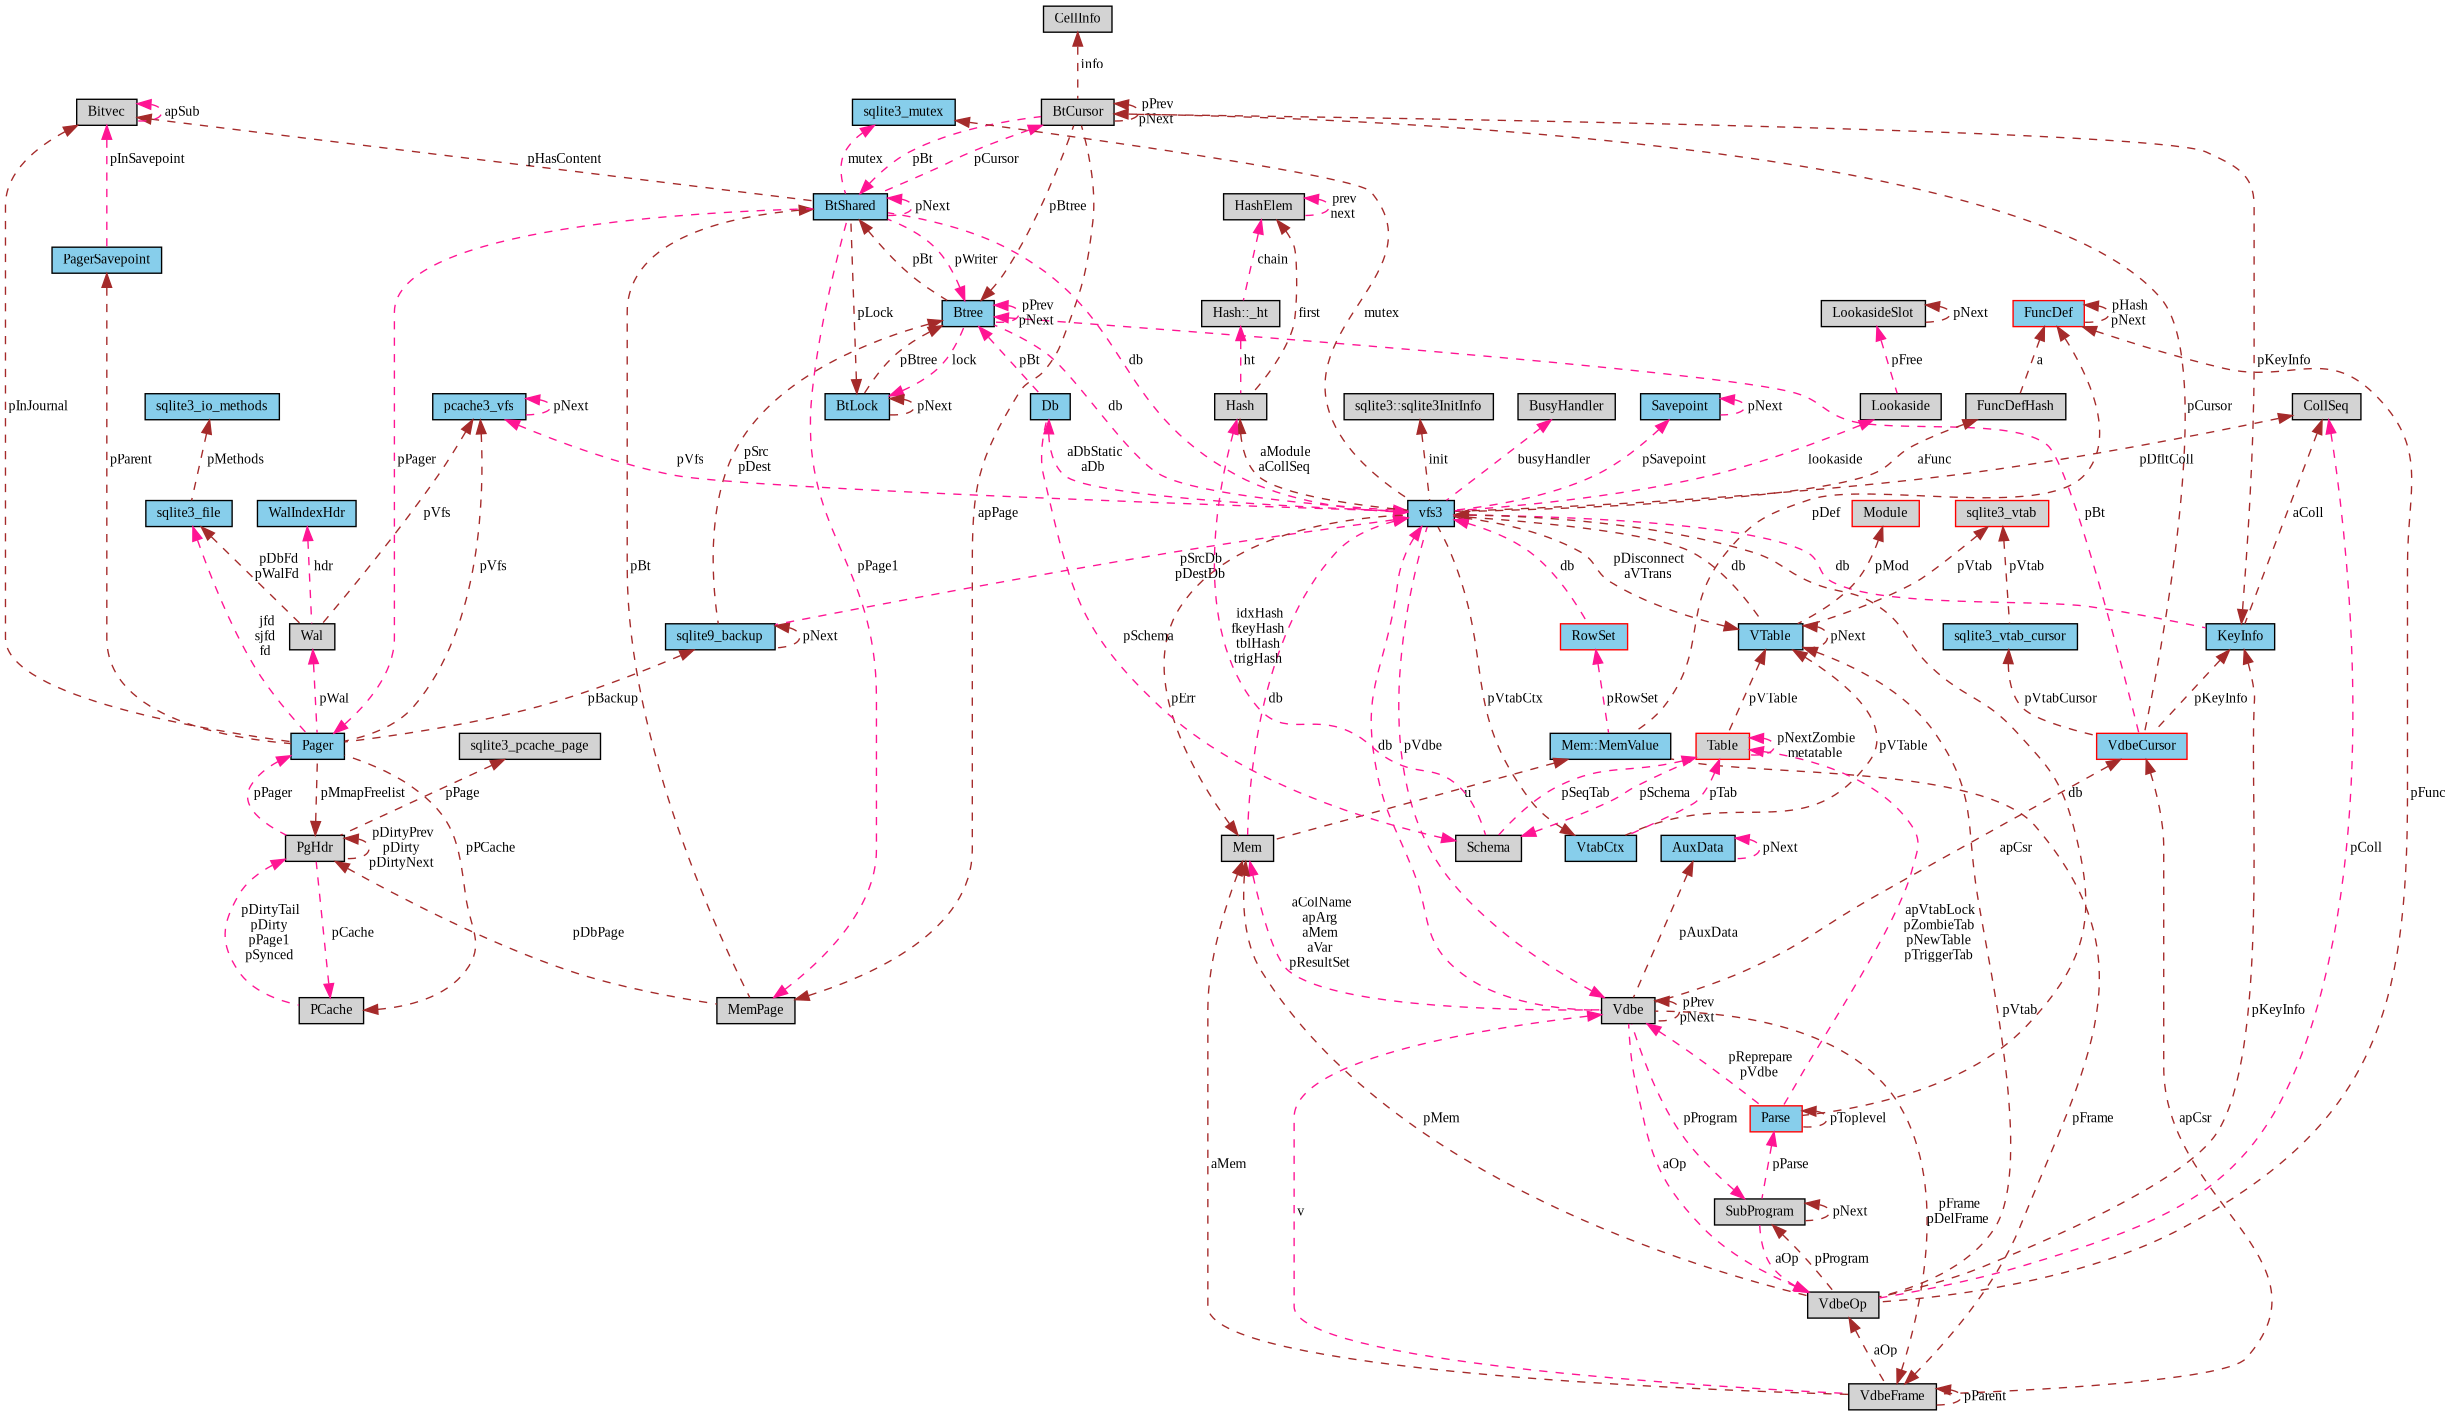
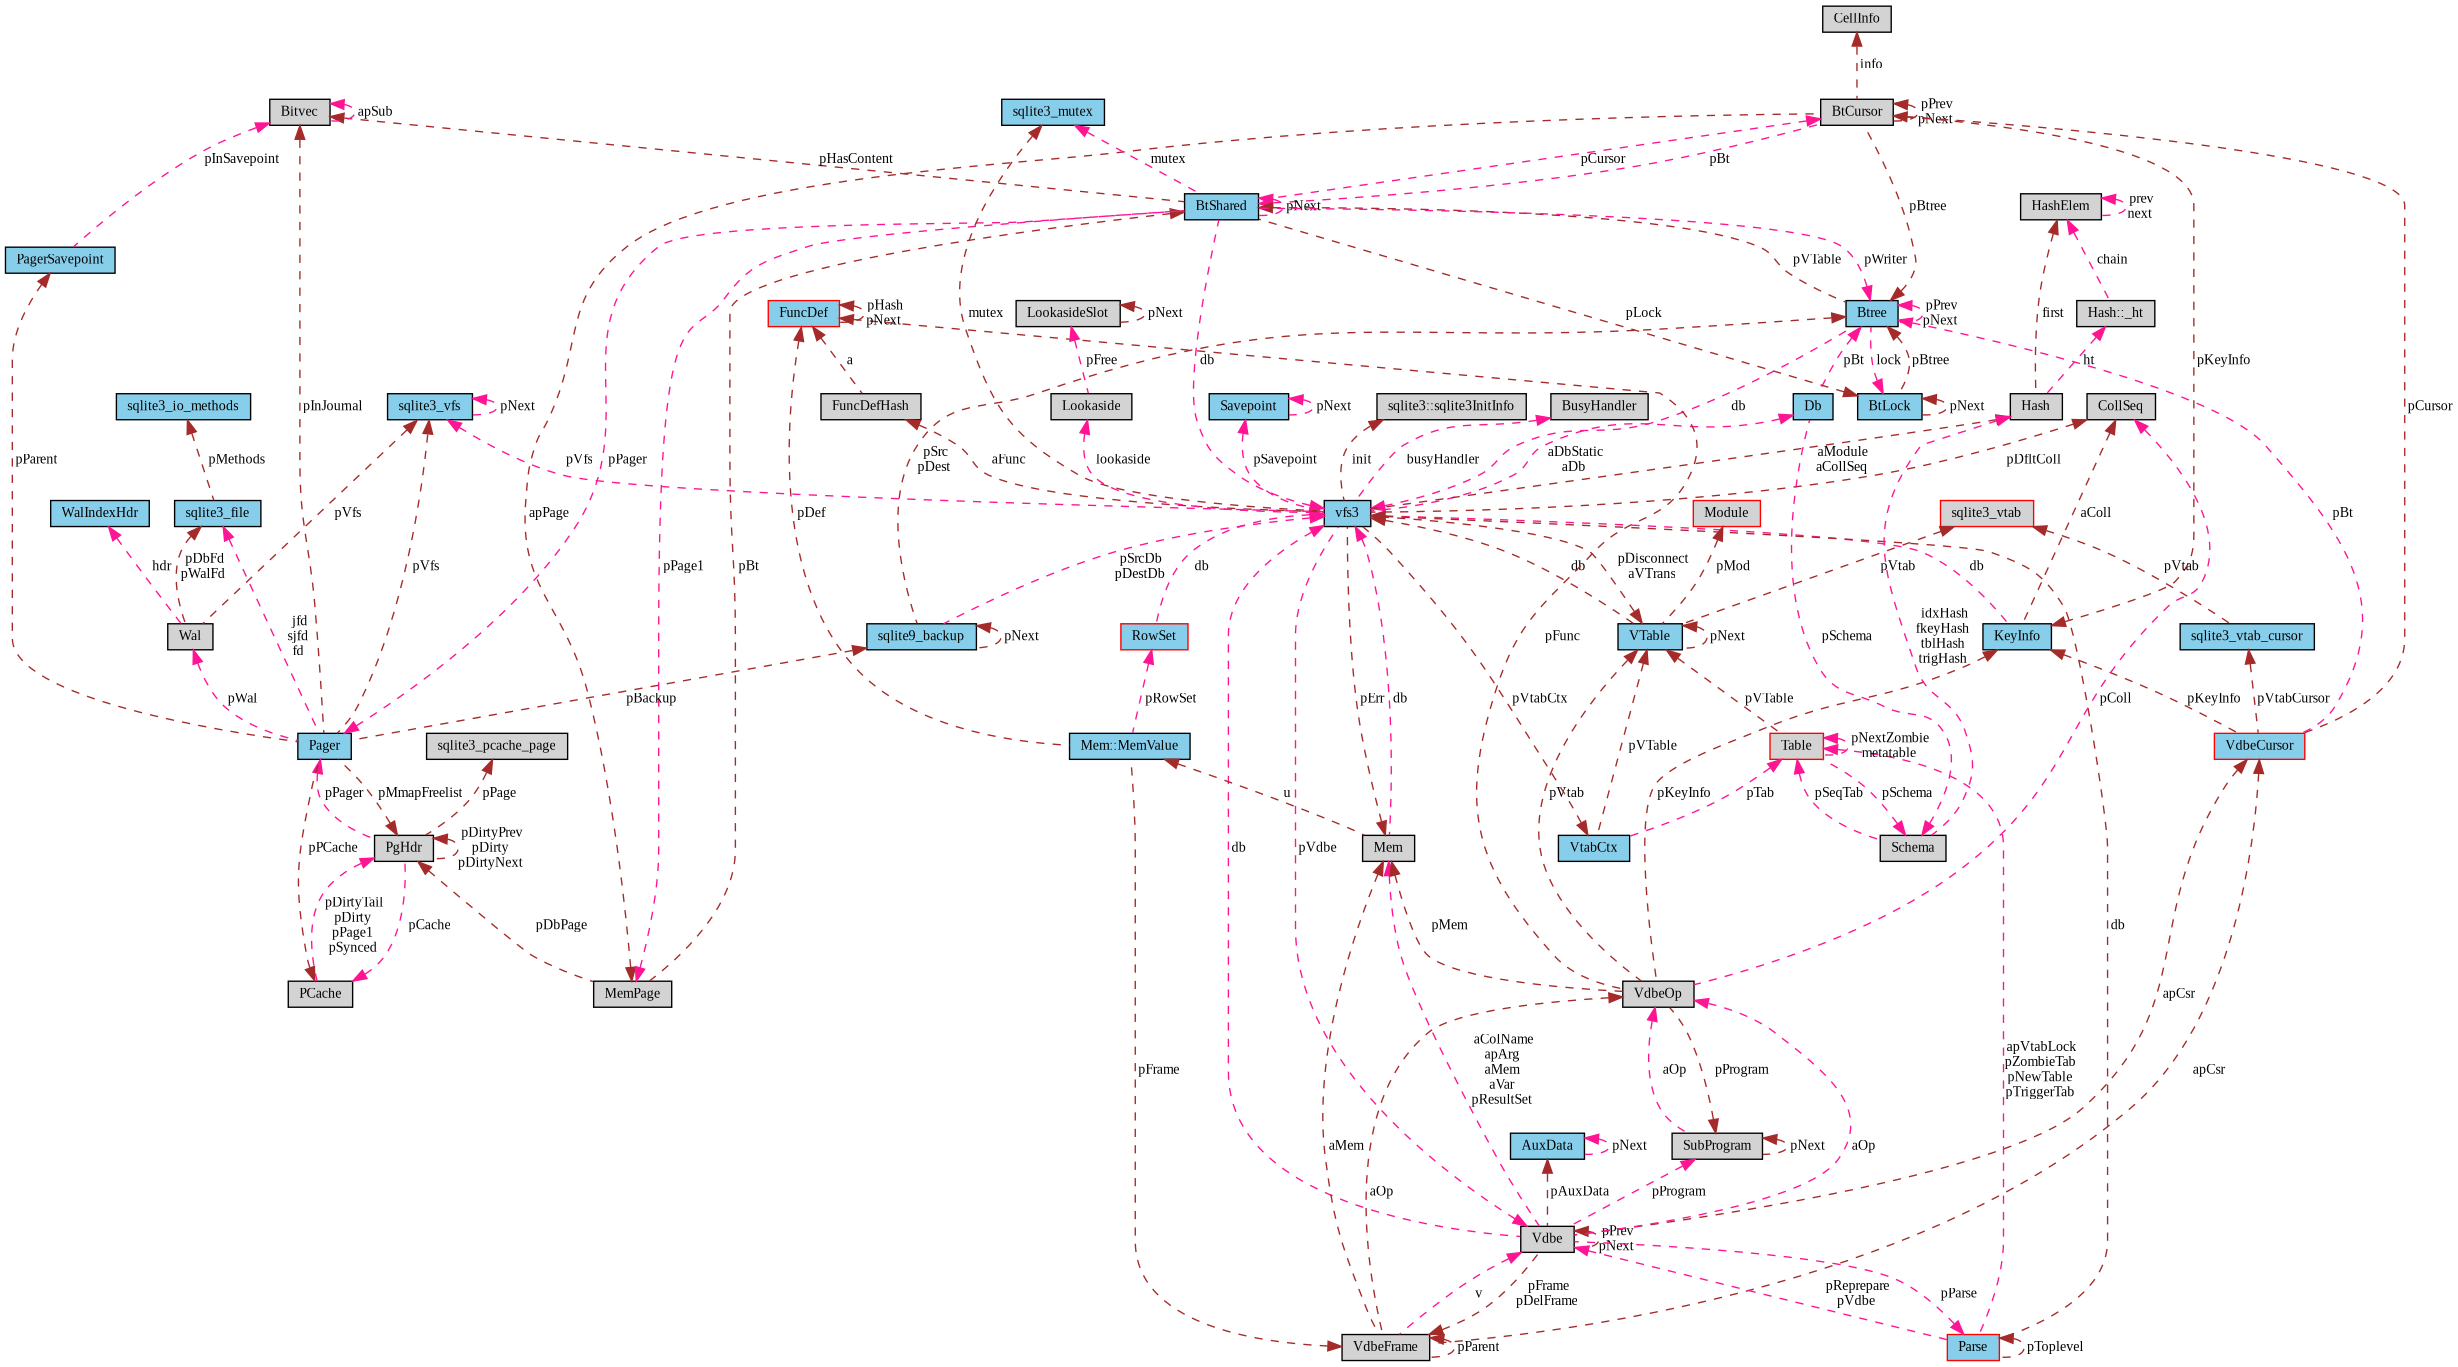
edge "Btree" -> "BtShared": label " pBt" -> " pVTable"
node "pcache3_vfs": label "pcache3_vfs" -> "sqlite3_vfs"
edge "SubProgram" -> "Parse": now "Vdbe" -> "Parse"
